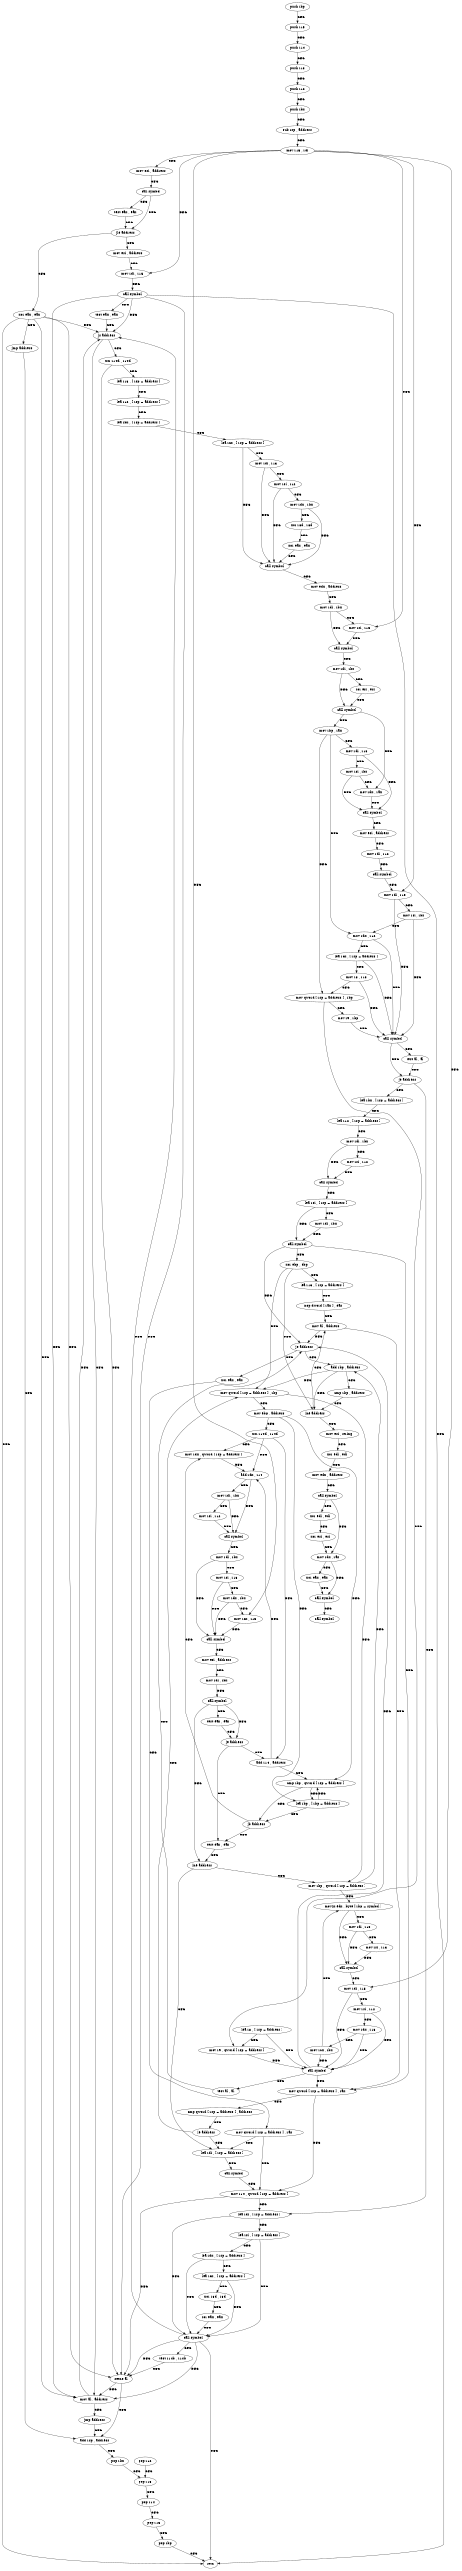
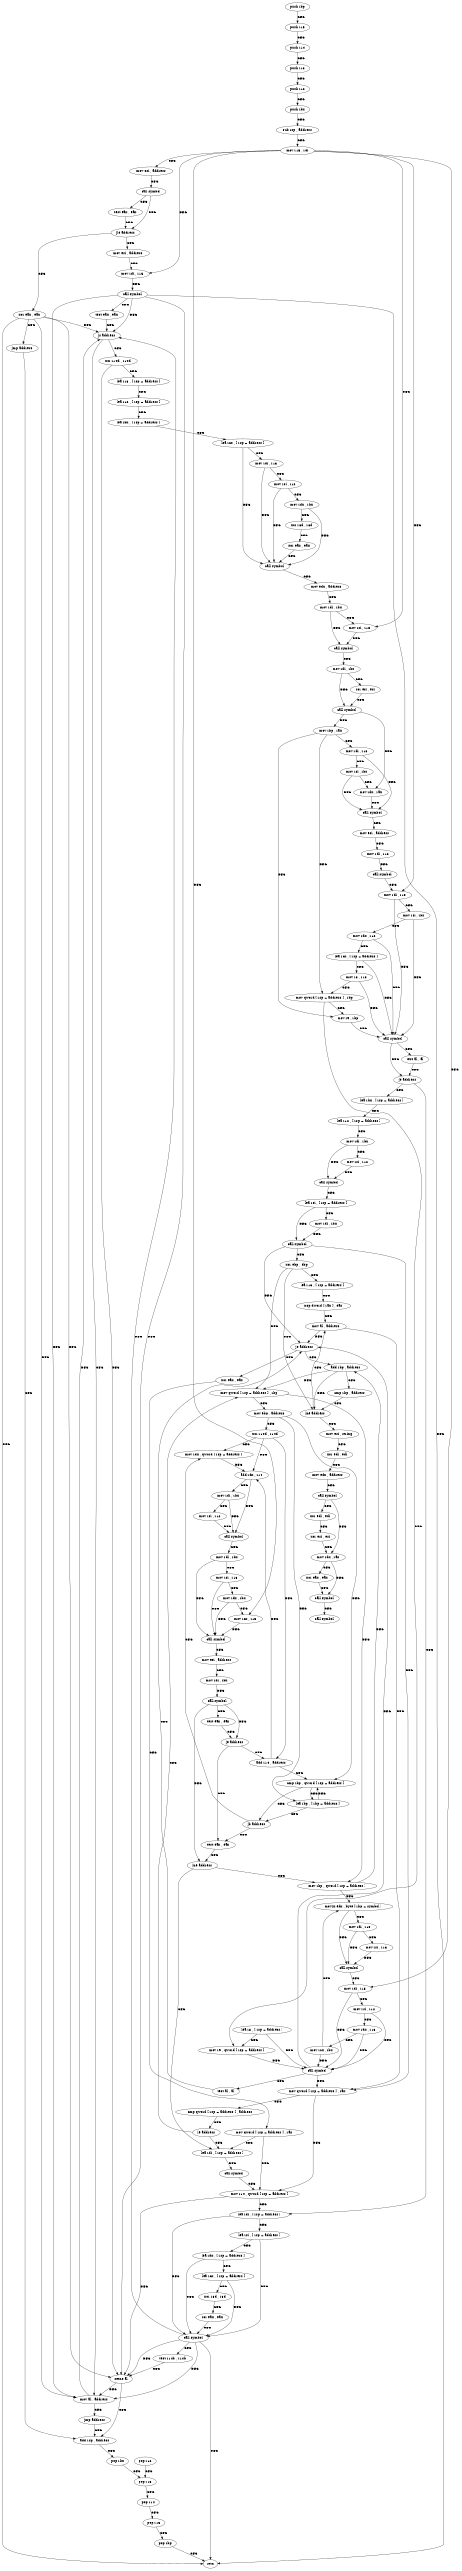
edge "mov rbp , rax" -> "mov rdx , r12": now "mov rbp , rax" -> "mov r9 , rbp"
